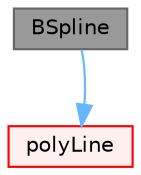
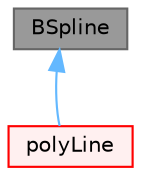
edge "BSpline" -> "polyLine": reversed
